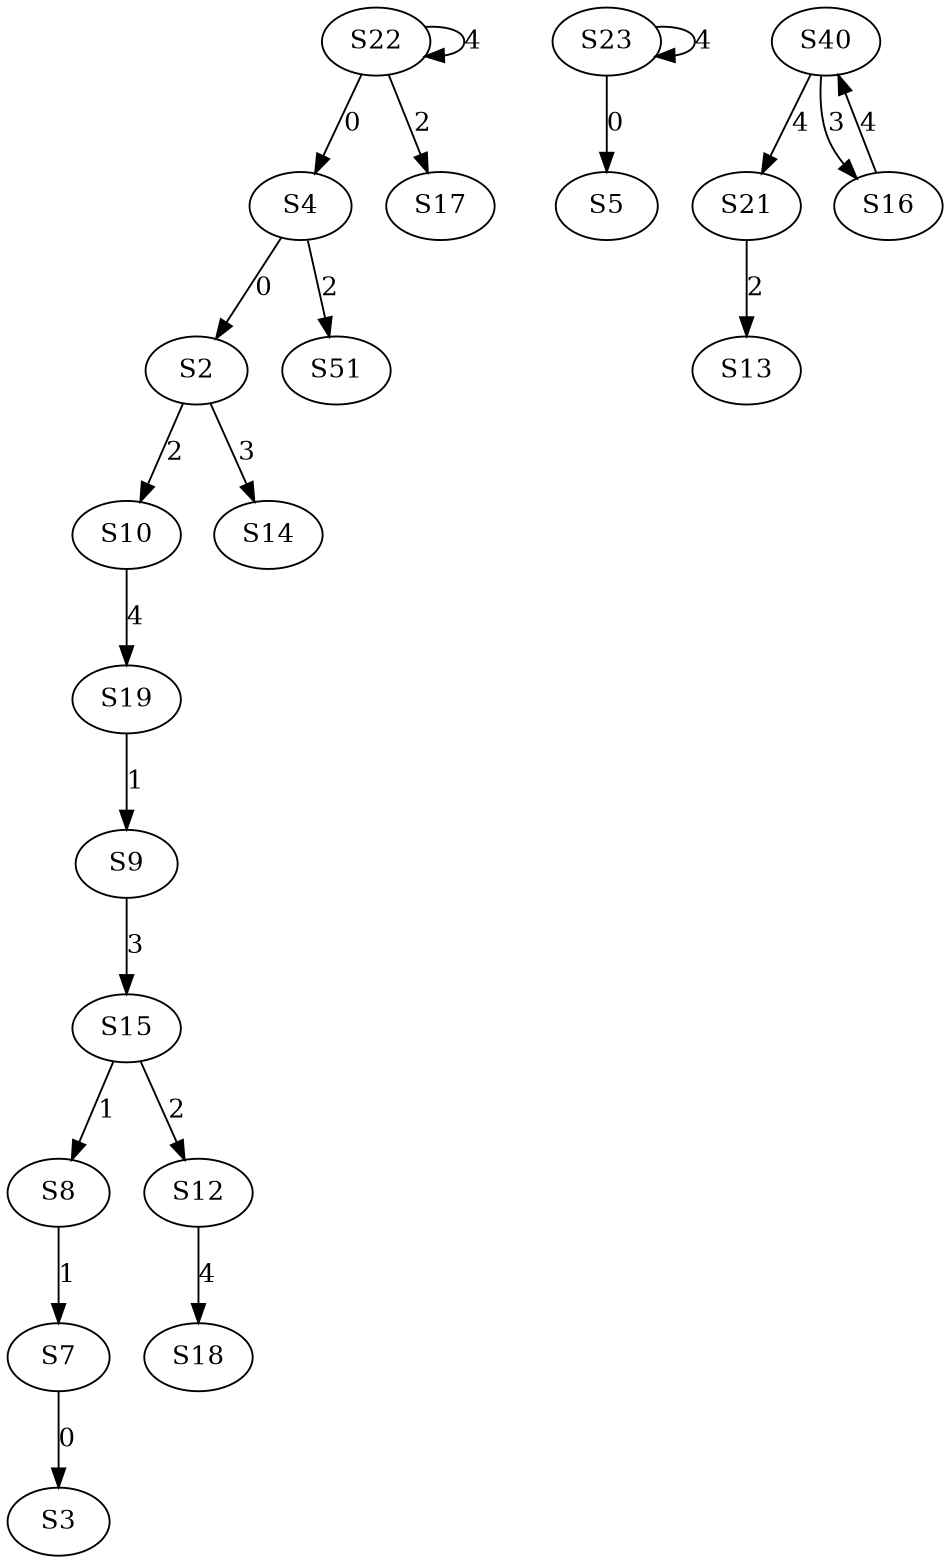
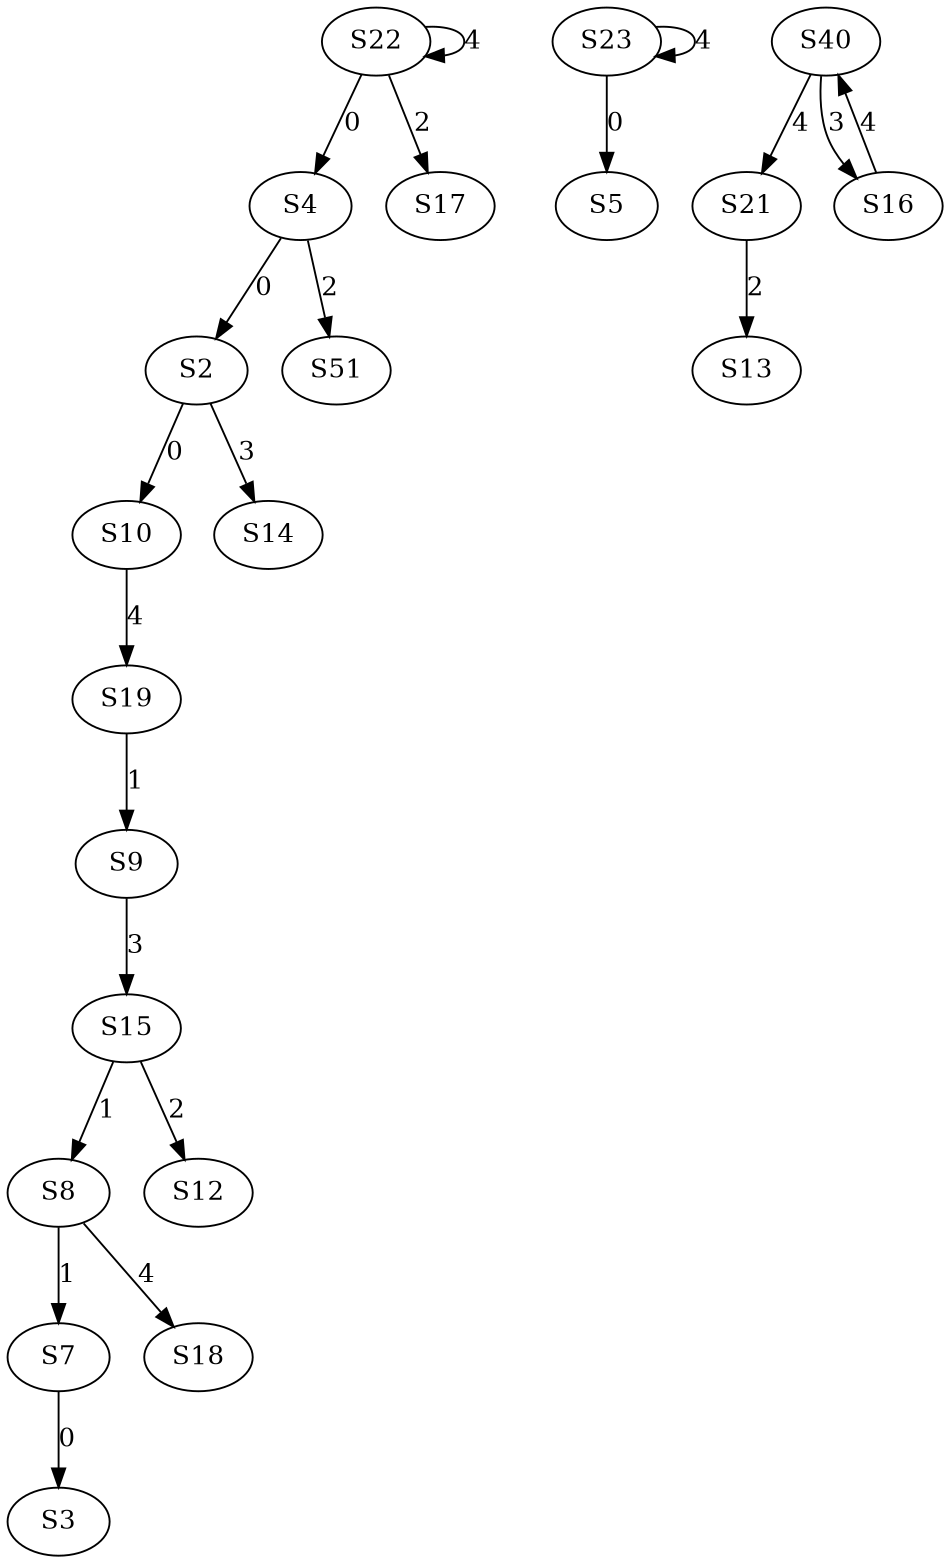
edge "S2" -> "S10": label "2" -> "0"
edge "S12" -> "S18": now "S8" -> "S18"
